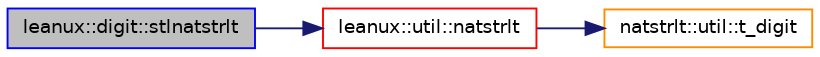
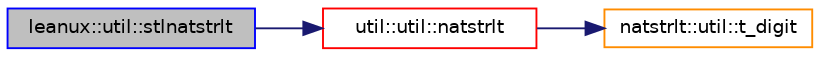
node "leanux::digit::stlnatstrlt": label "leanux::digit::stlnatstrlt" -> "leanux::util::stlnatstrlt"
node "leanux::util::natstrlt": label "leanux::util::natstrlt" -> "util::util::natstrlt"
